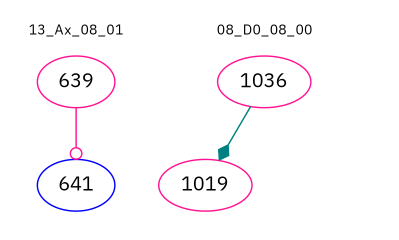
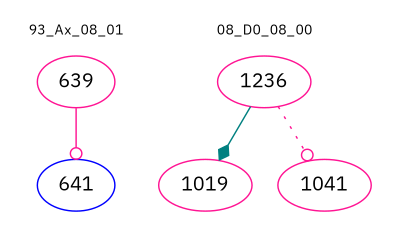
cluster "13_Ax_08_01": label "13_Ax_08_01" -> "93_Ax_08_01"
node "1036": label "1036" -> "1236"
node "1041": added
